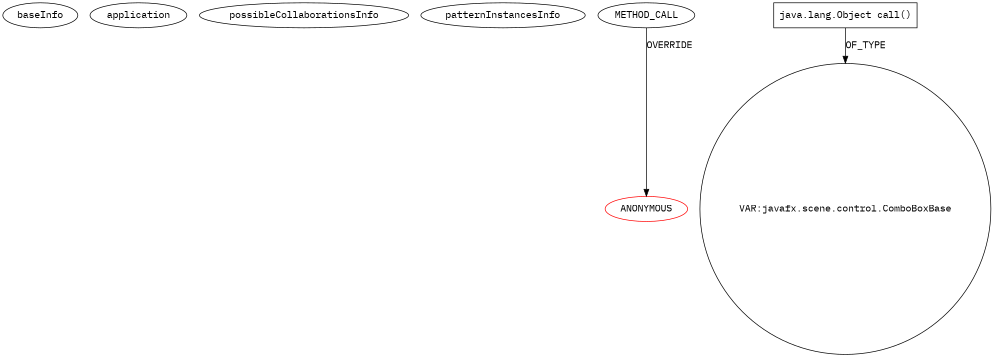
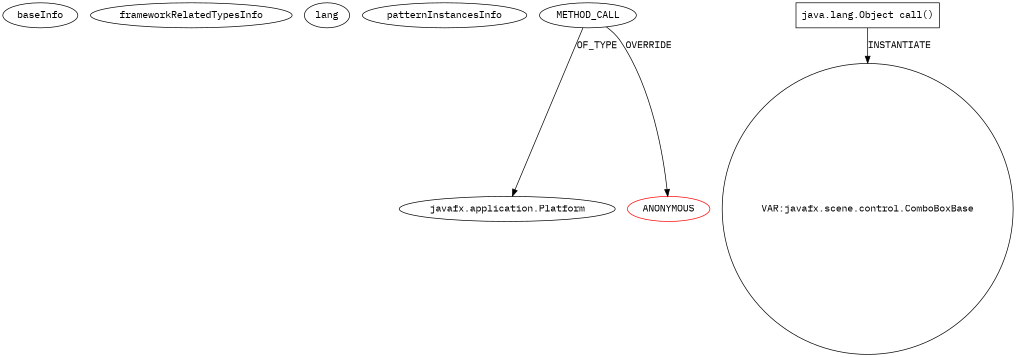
node "application": label "application" -> "frameworkRelatedTypesInfo"
node "possibleCollaborationsInfo": label "possibleCollaborationsInfo" -> "lang"
edge "java.lang.Object call()" -> "VAR:javafx.scene.control.ComboBoxBase": label "OF_TYPE" -> "INSTANTIATE"
node "javafx.application.Platform": added
